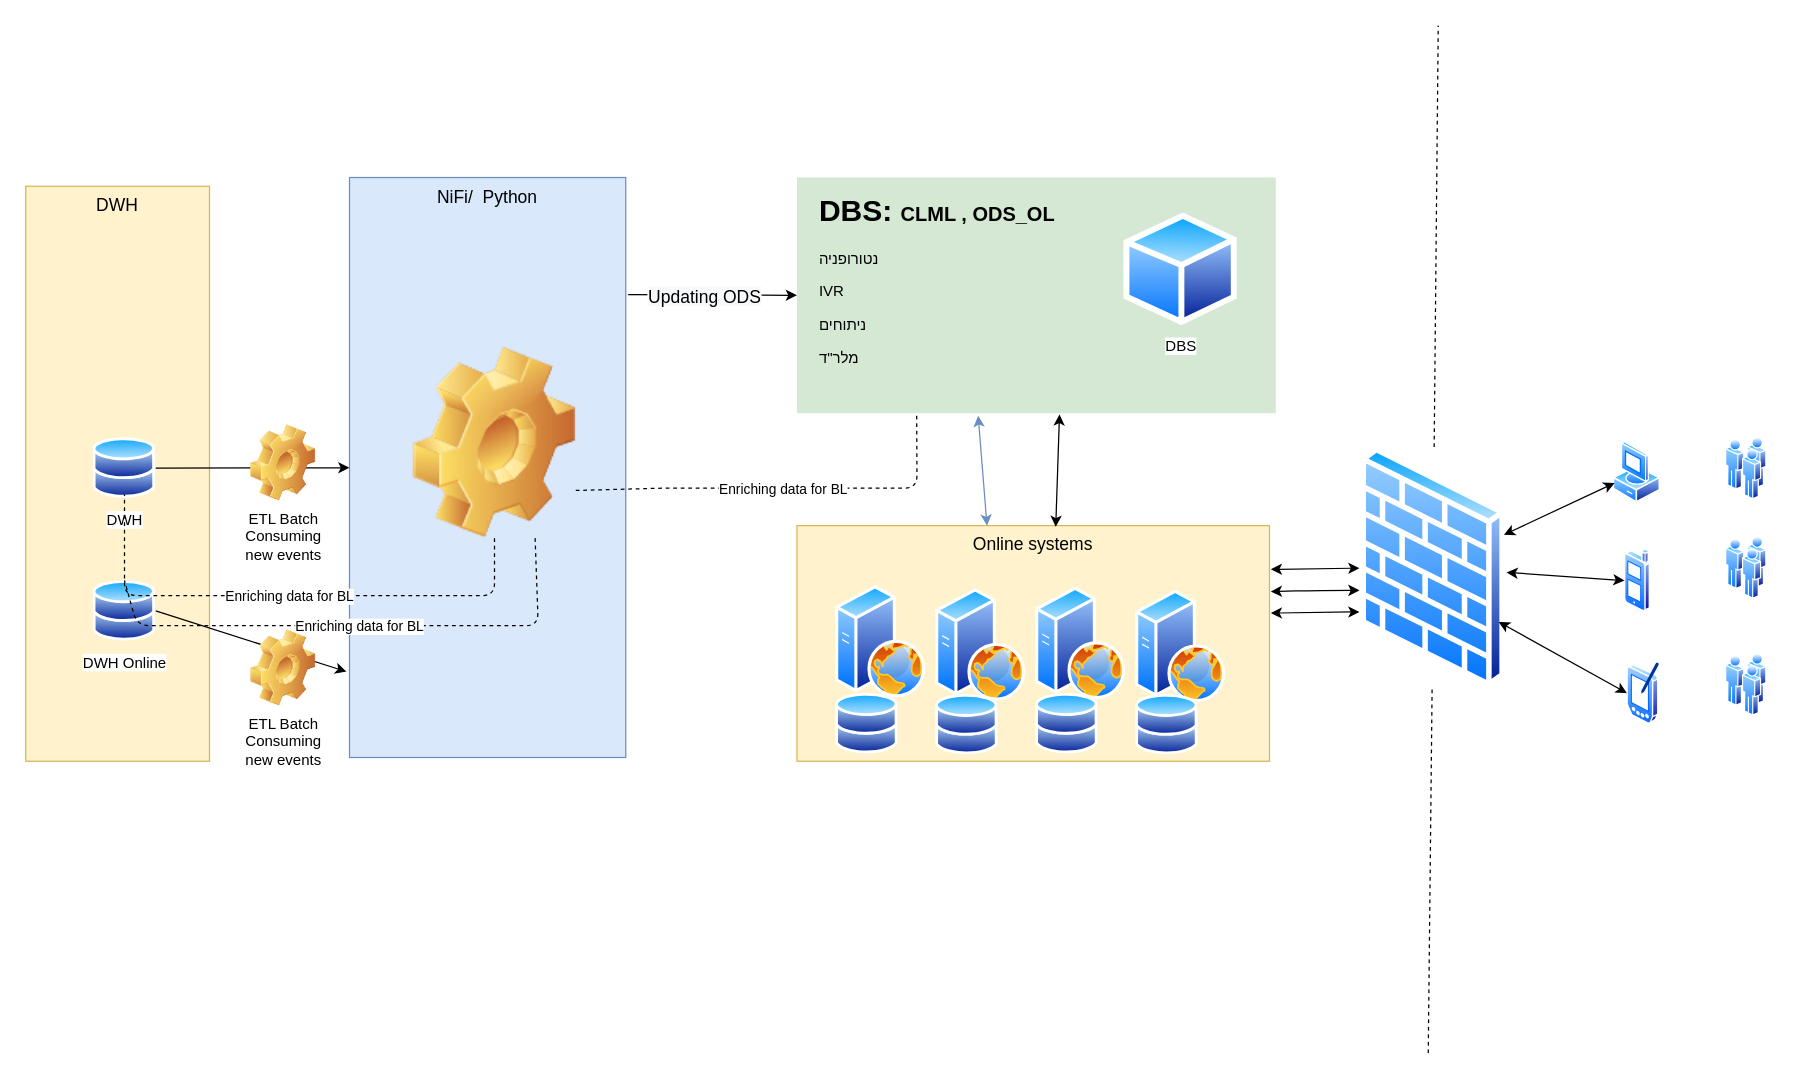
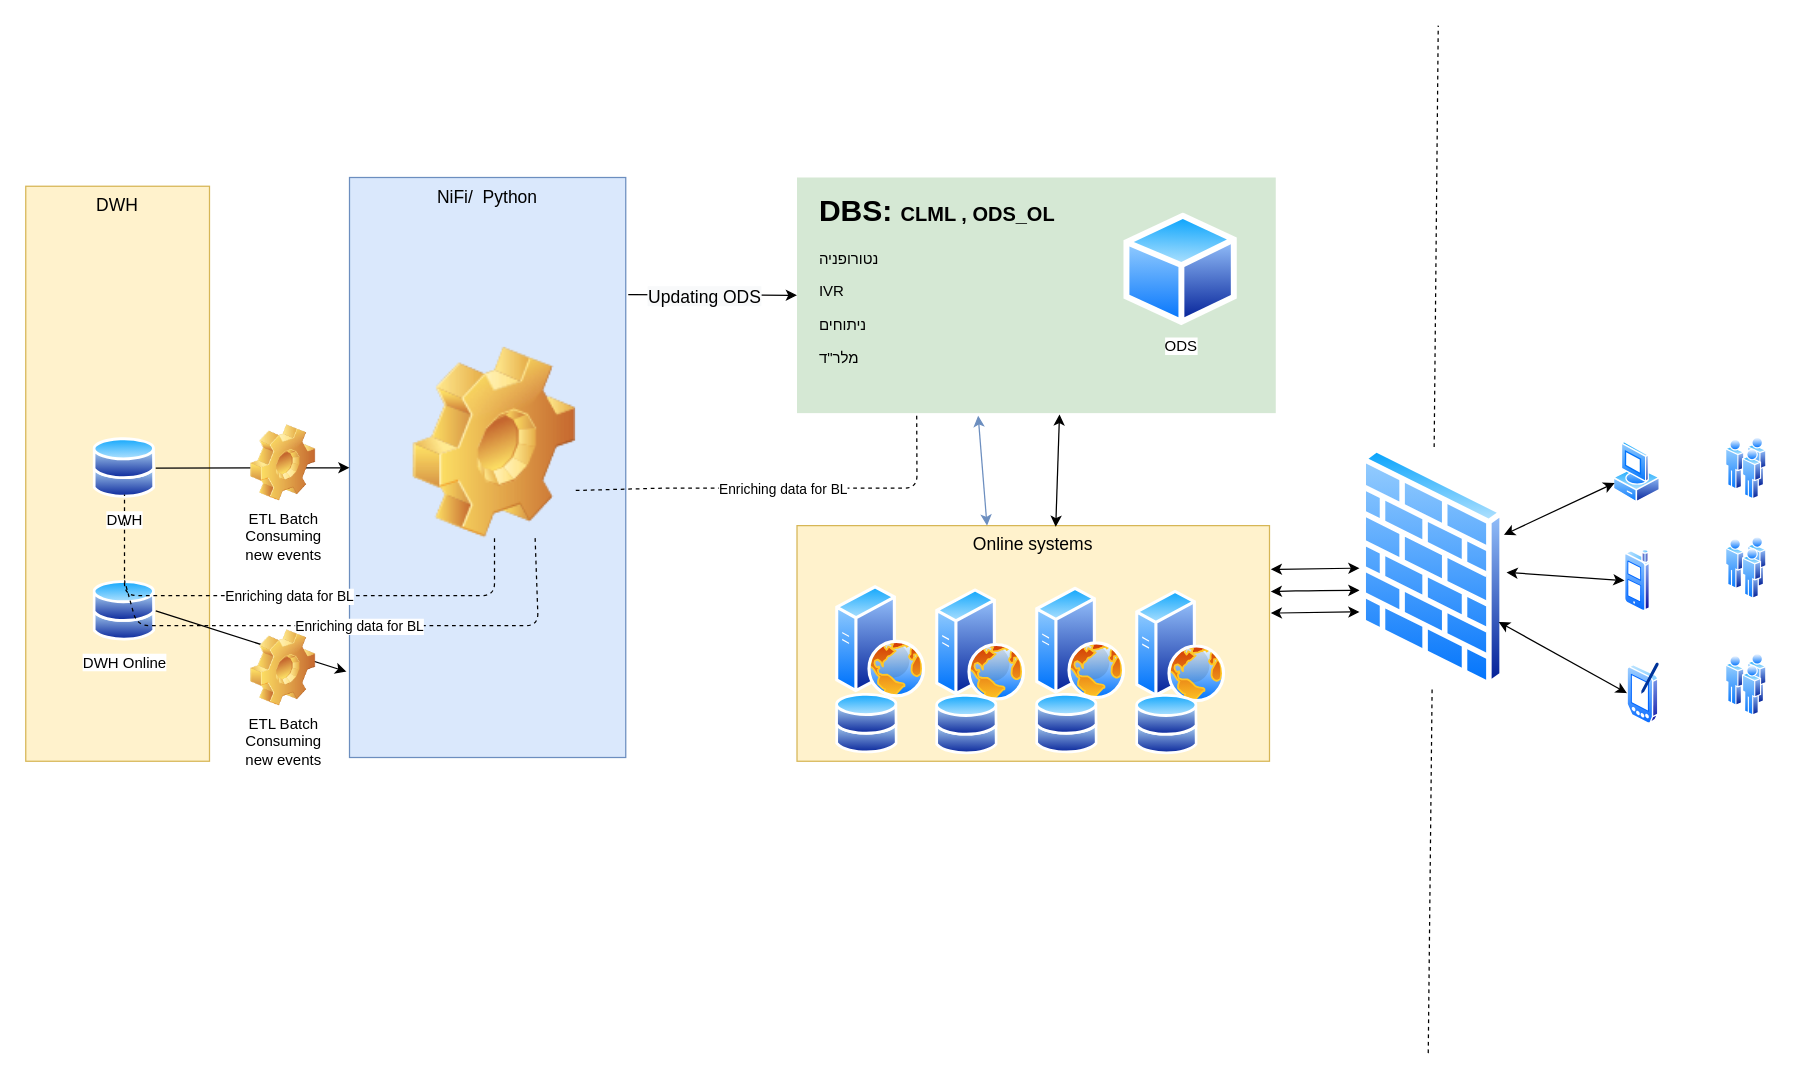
node "DBS": label "DBS" -> "ODS"
